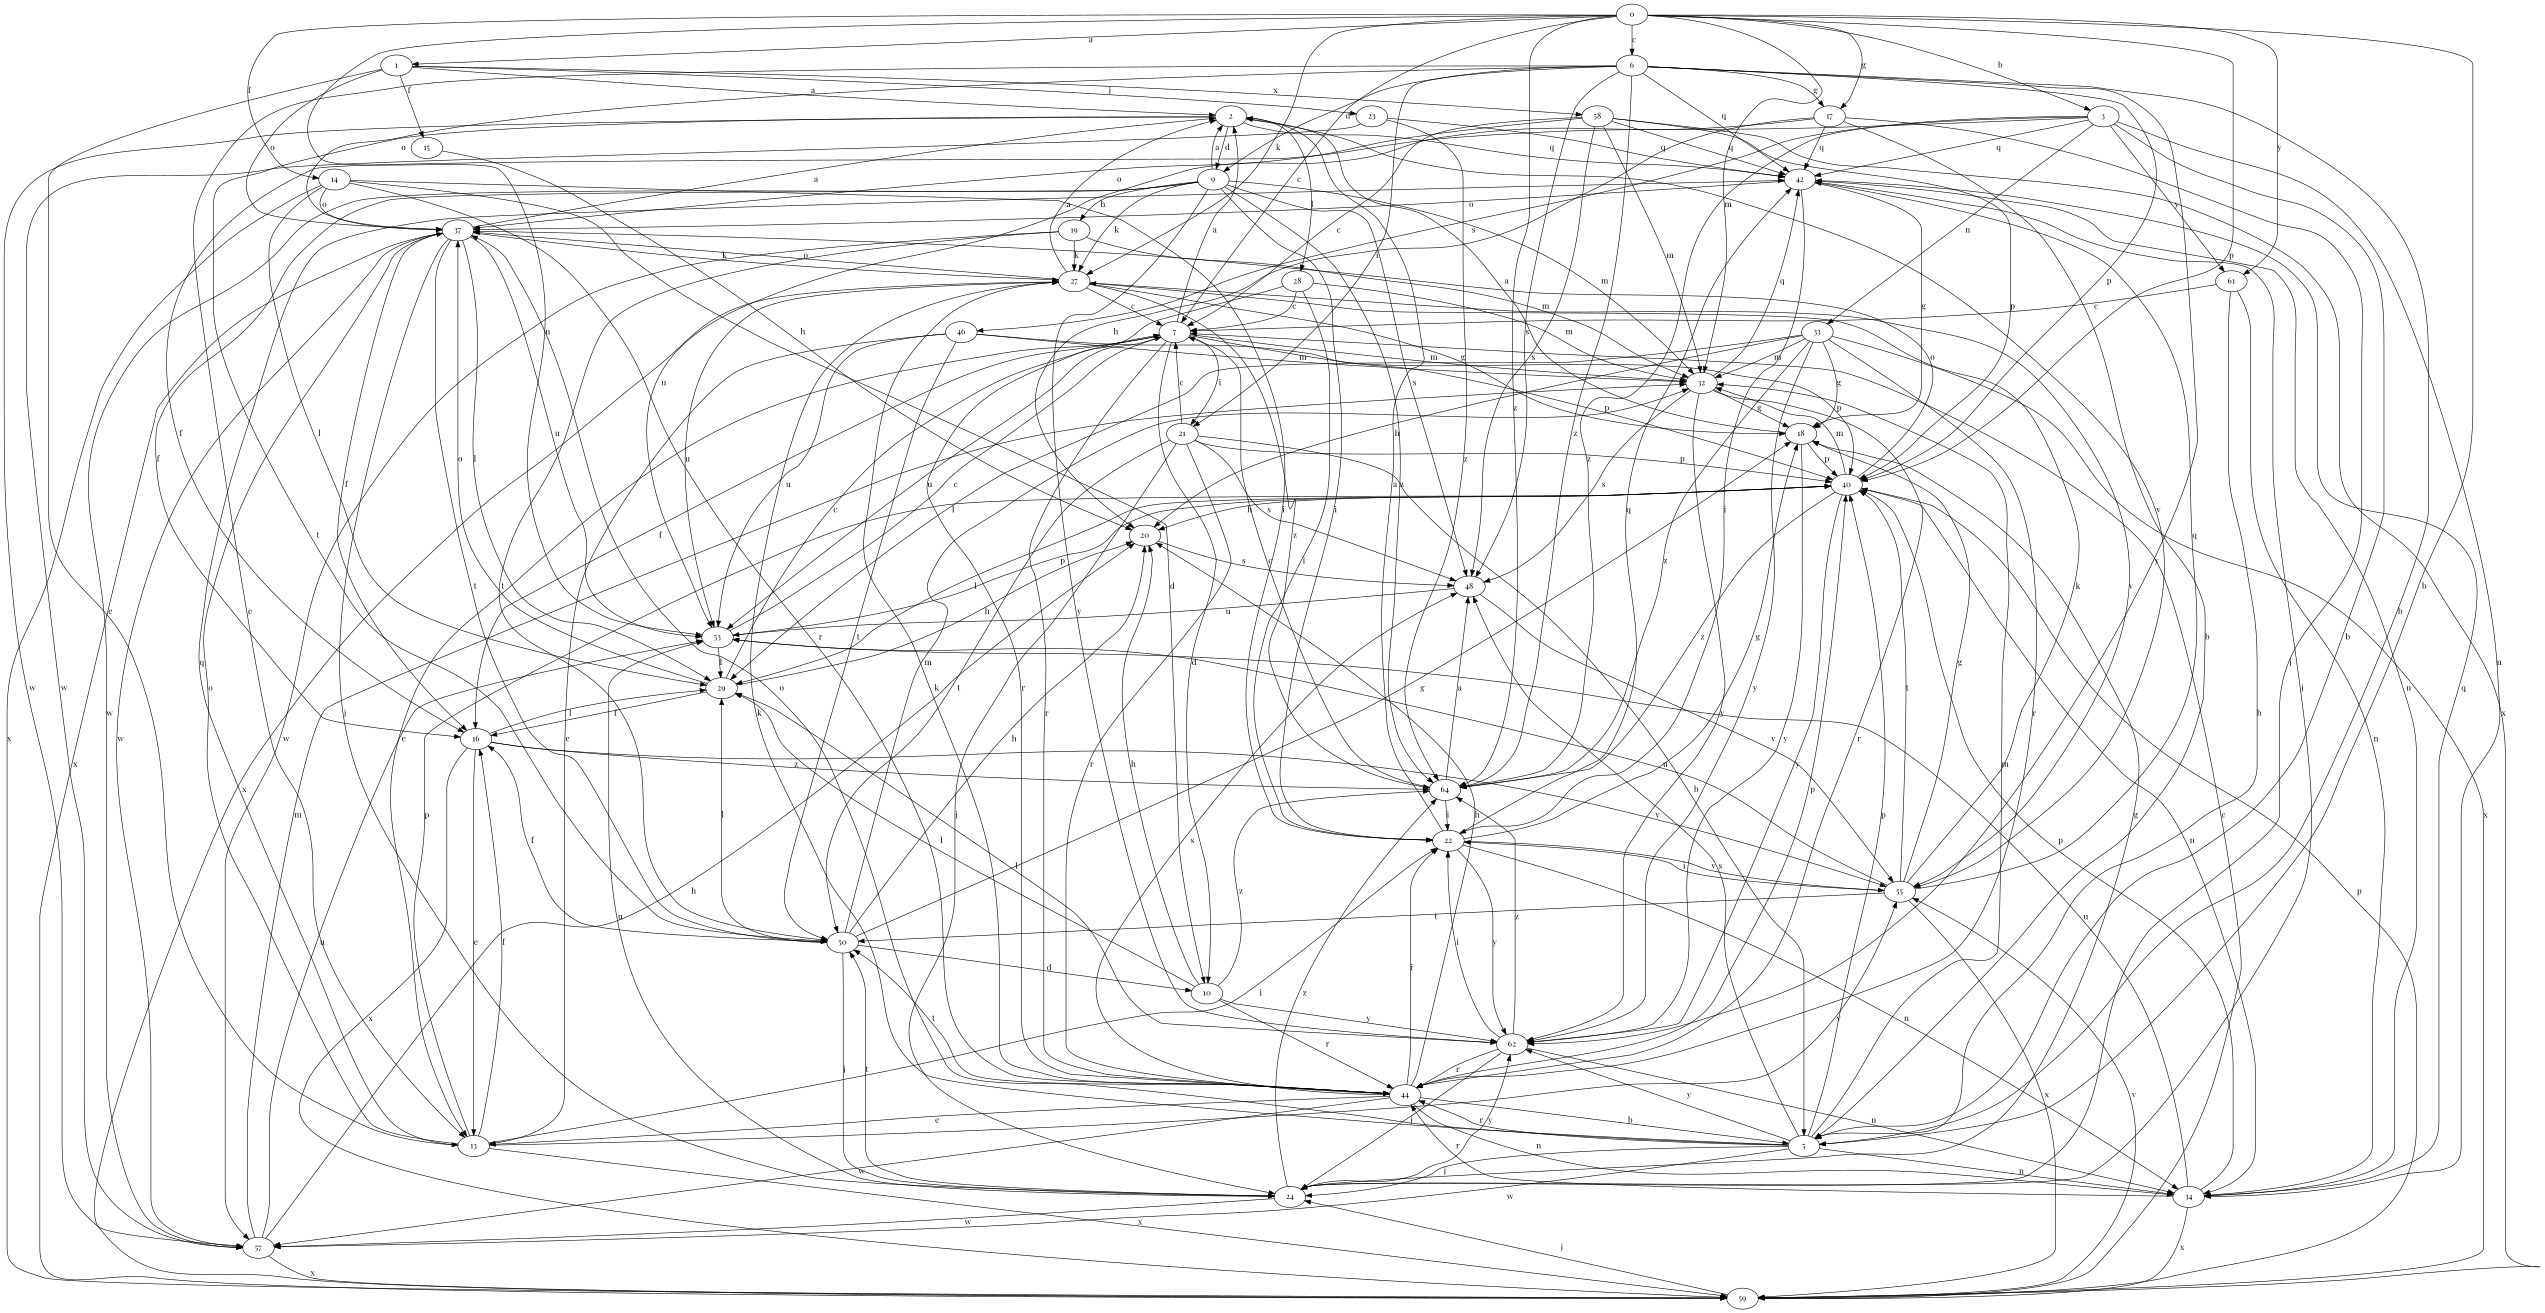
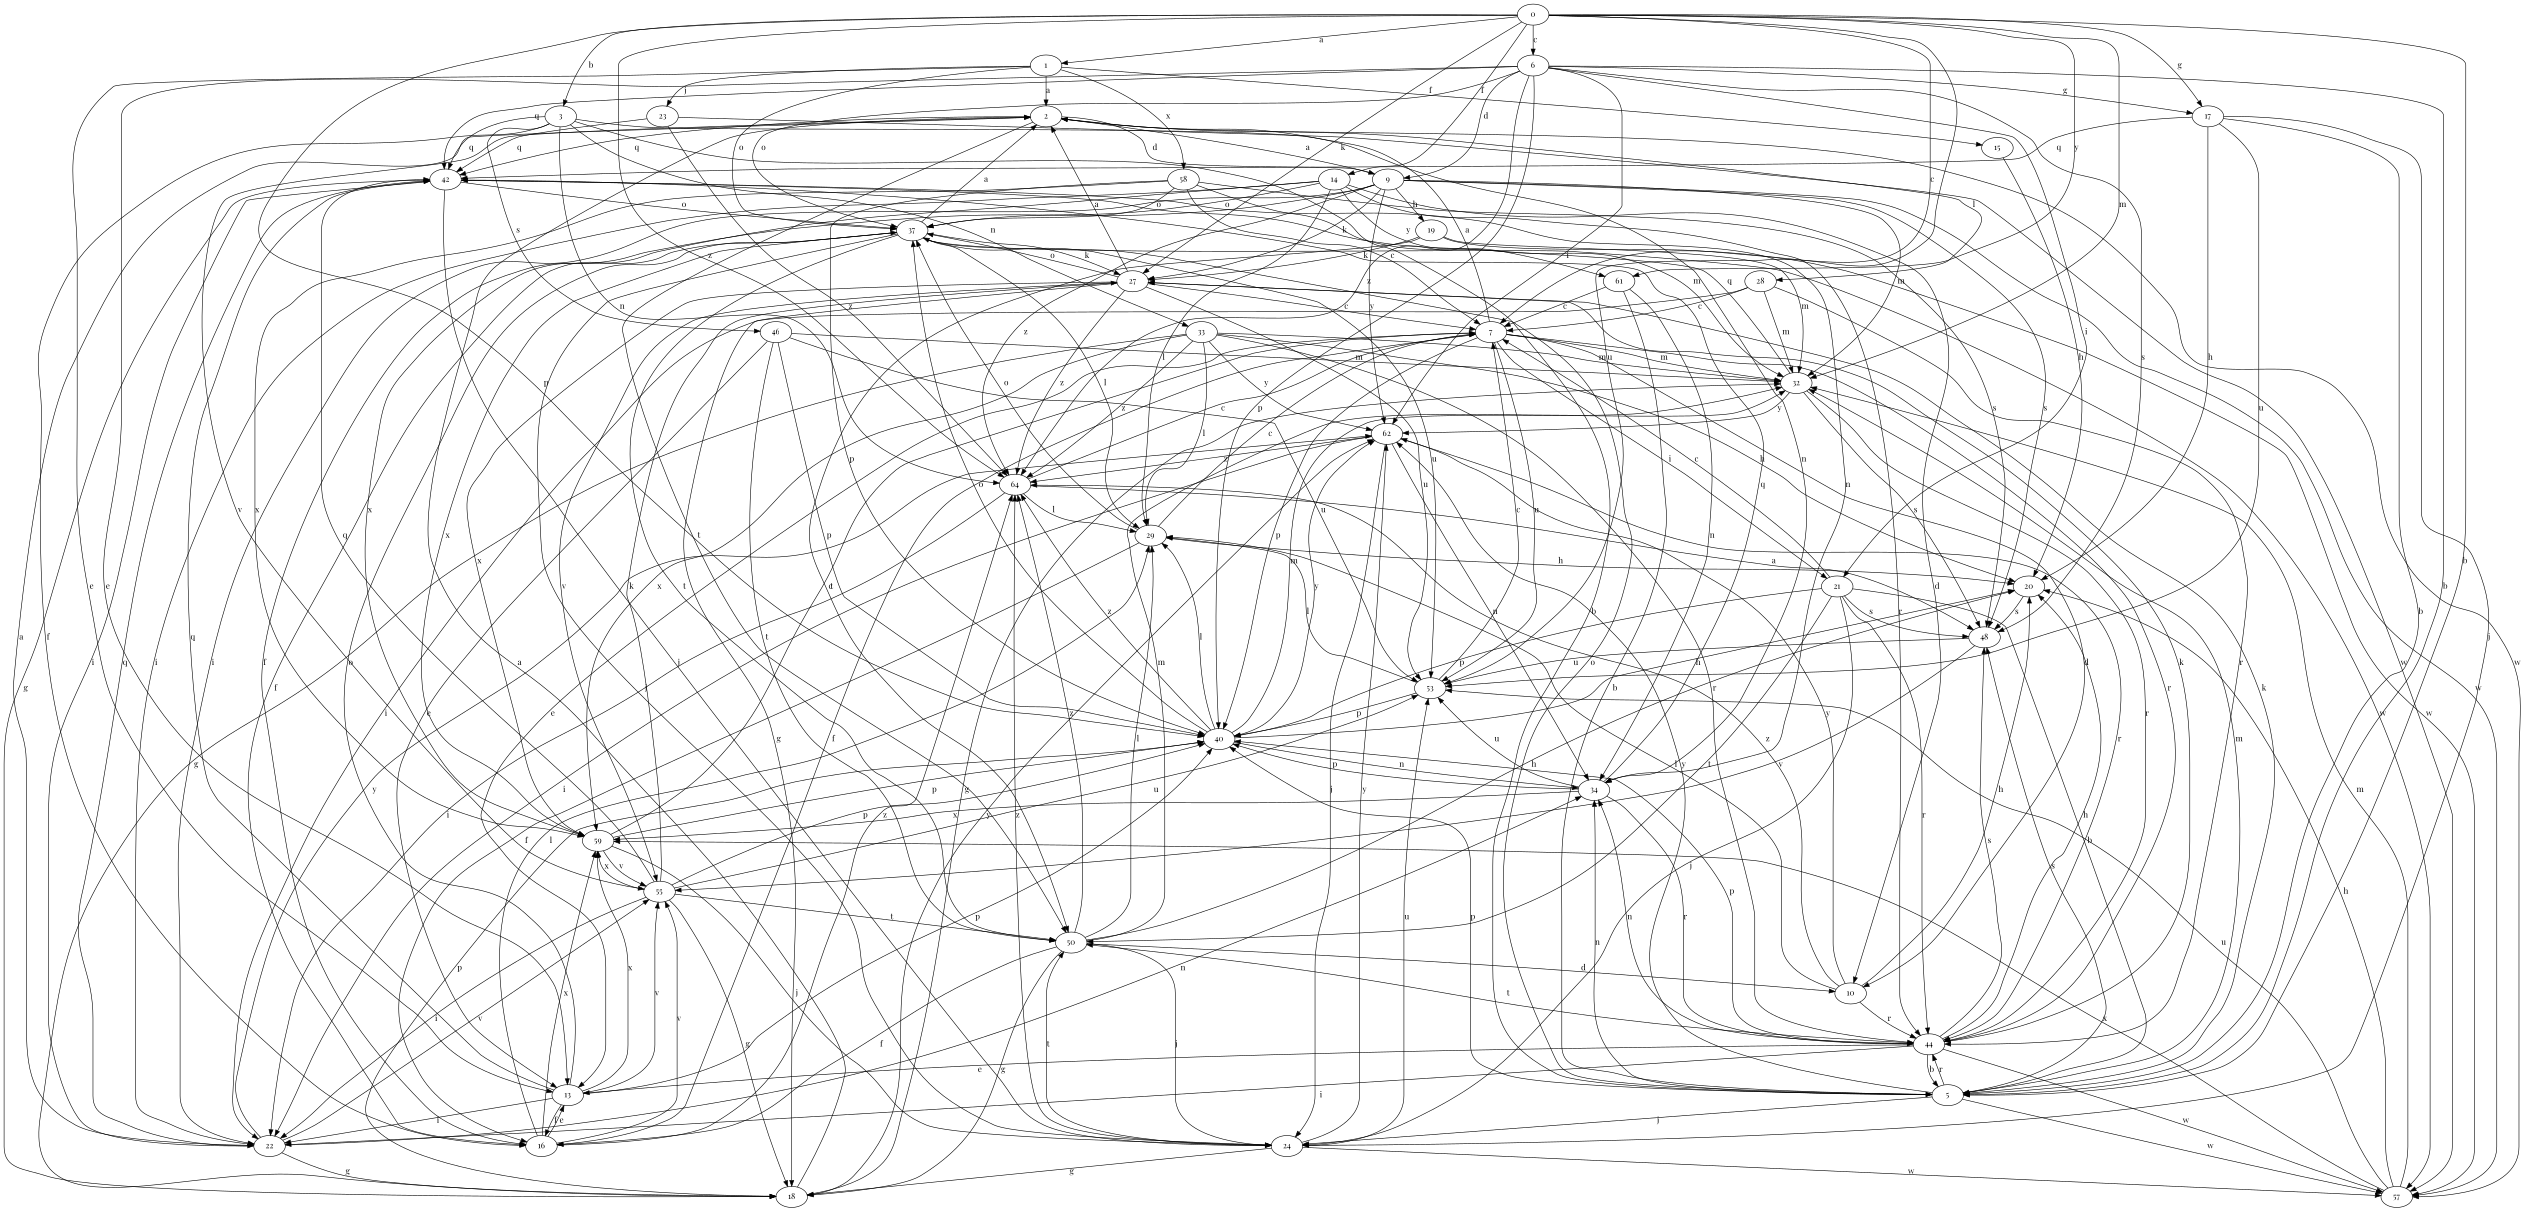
edge "58" -> "42": removed, label "q"
edge "3" -> "61": now "14" -> "61"
edge "32" -> "18": reversed
edge "3" -> "64": label "z" -> "n"
edge "6" -> "62": label "y" -> "i"
edge "55" -> "40": label "t" -> "p"
edge "50" -> "64": added, label "z"
edge "62" -> "29": now "64" -> "29"
